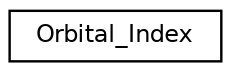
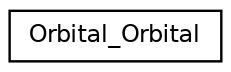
node "Orbital_Index": label "Orbital_Index" -> "Orbital_Orbital"
